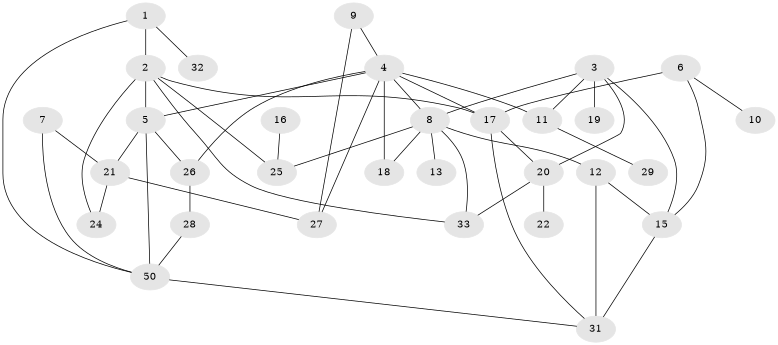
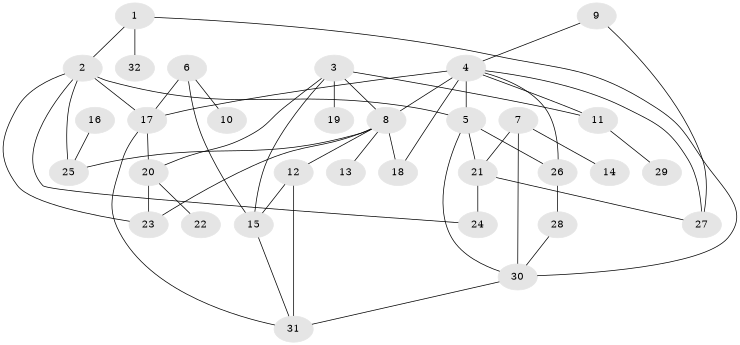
node "14": added
node "33": label "33" -> "23"
node "50": label "50" -> "30"
